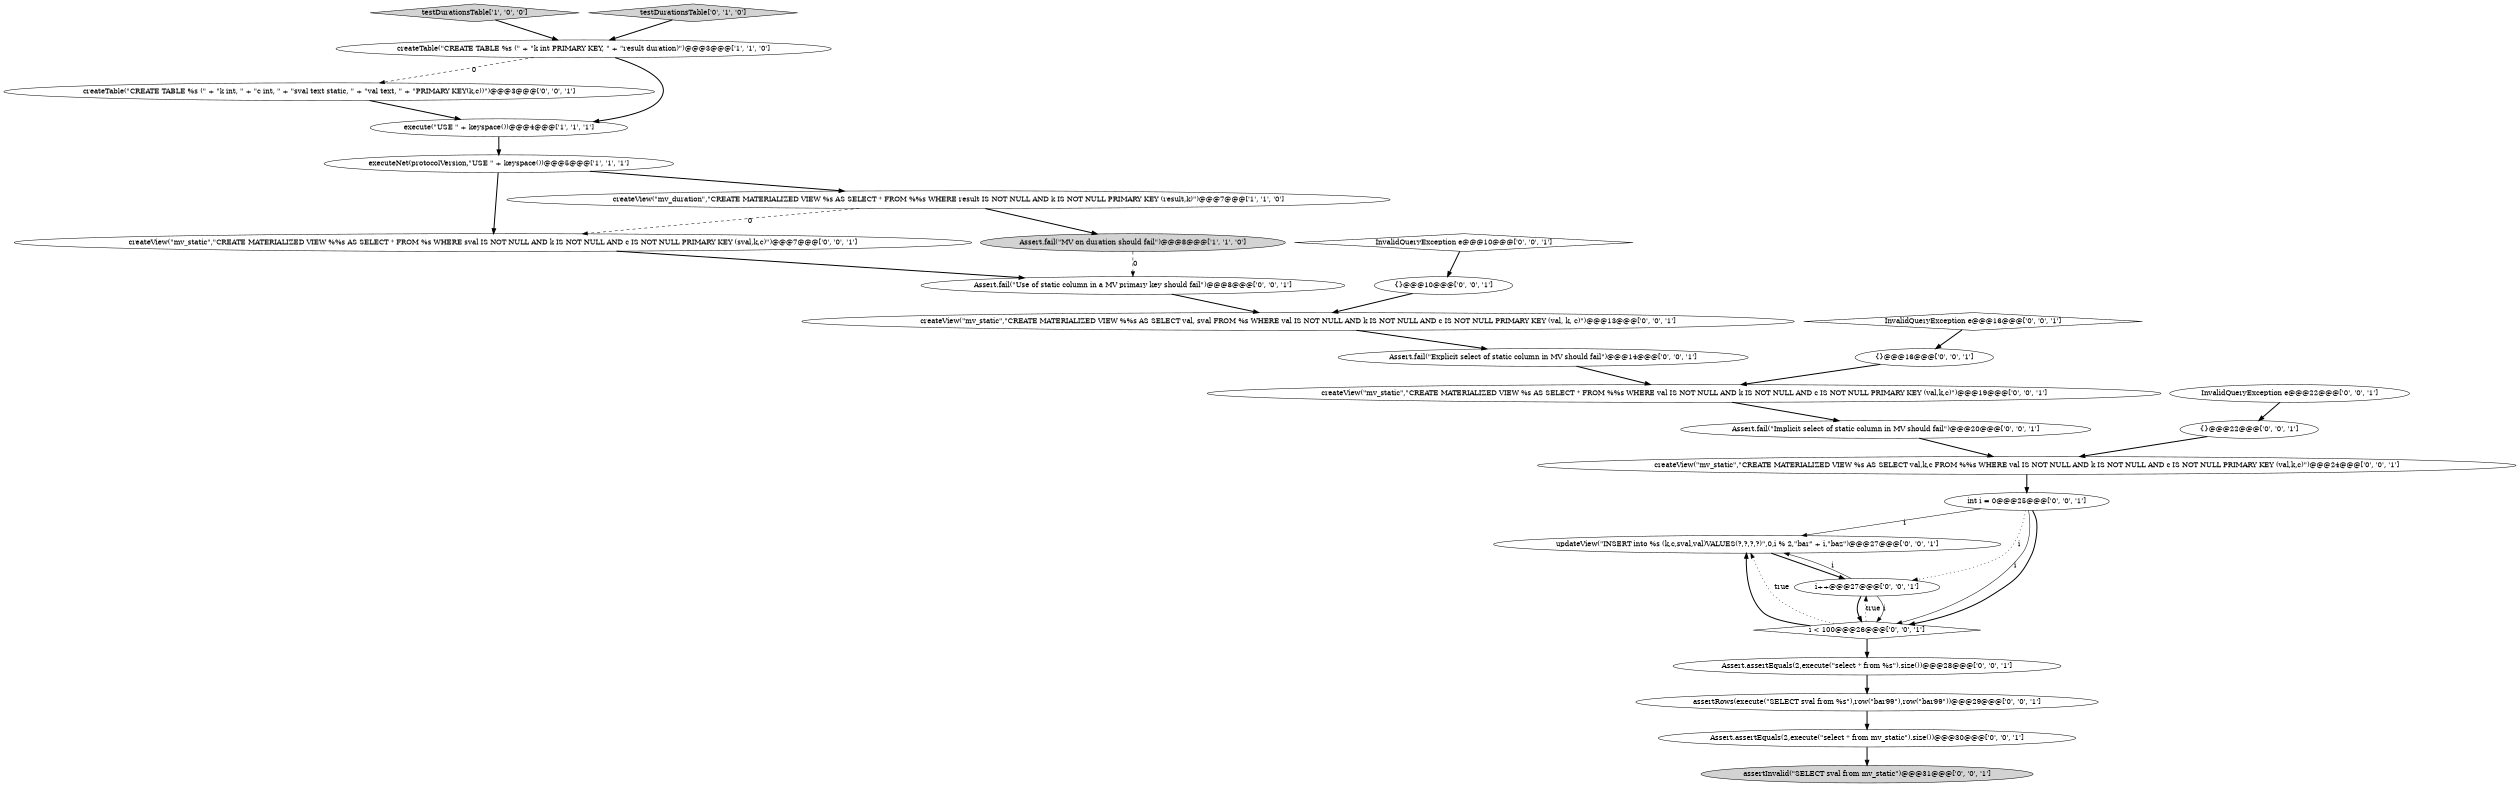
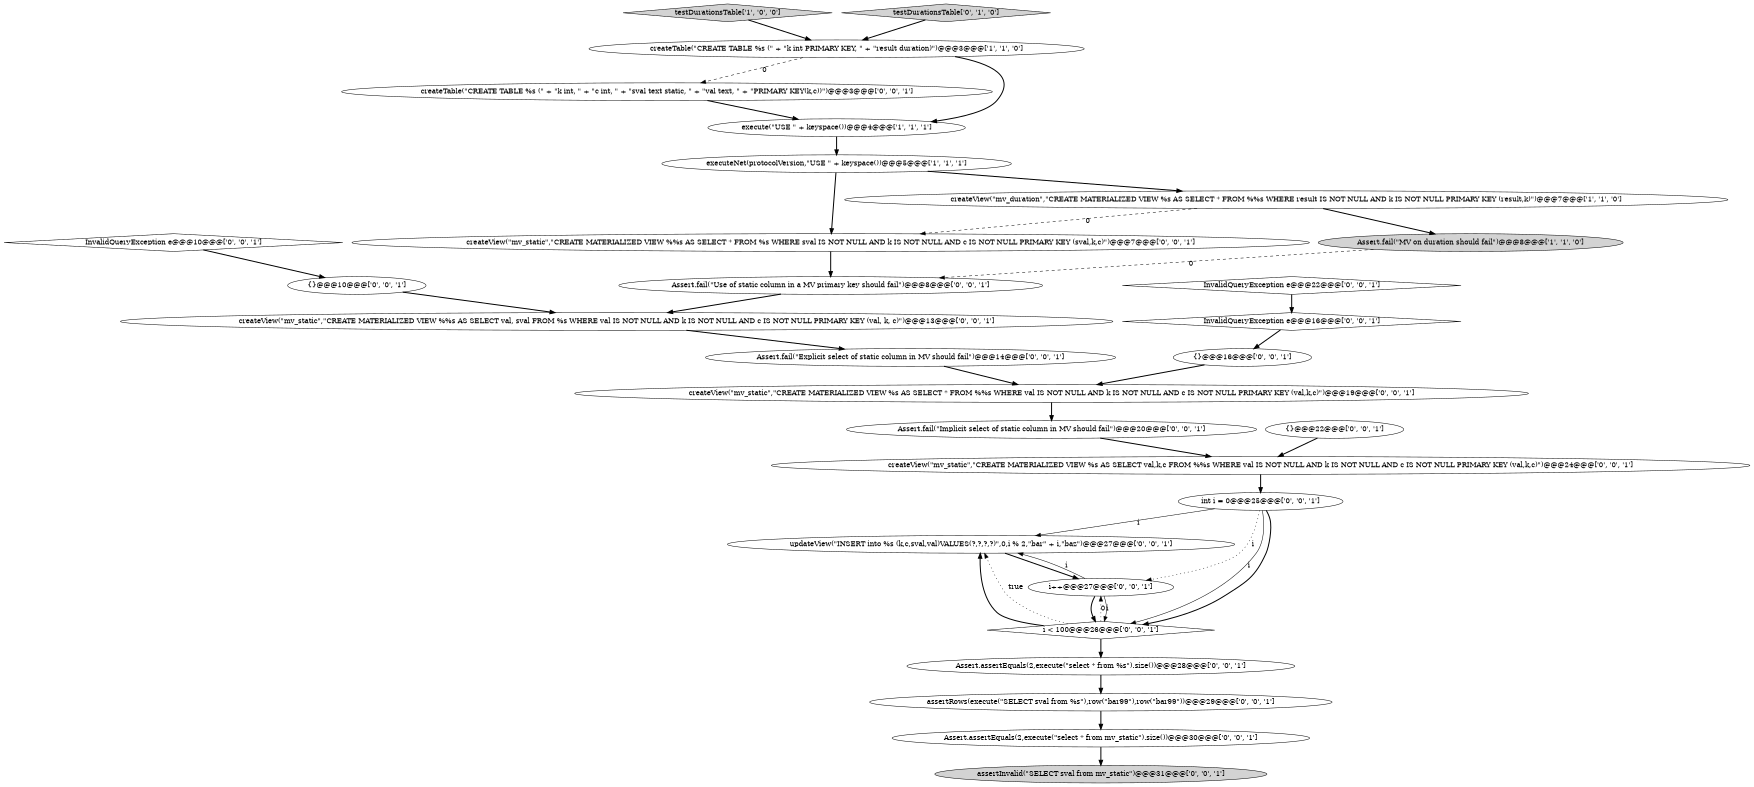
node "InvalidQueryException e@@@22@@@['0', '0', '1']": shape ellipse -> diamond
edge "InvalidQueryException e@@@22@@@['0', '0', '1']" -> "{}@@@22@@@['0', '0', '1']": now "InvalidQueryException e@@@22@@@['0', '0', '1']" -> "InvalidQueryException e@@@16@@@['0', '0', '1']"
edge "i < 100@@@26@@@['0', '0', '1']" -> "i++@@@27@@@['0', '0', '1']": label "true" -> "0"
